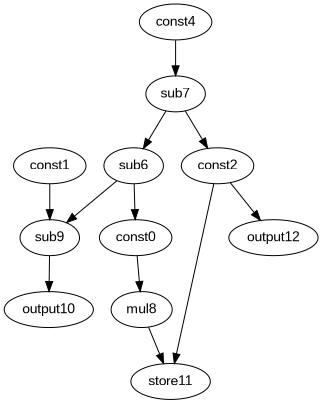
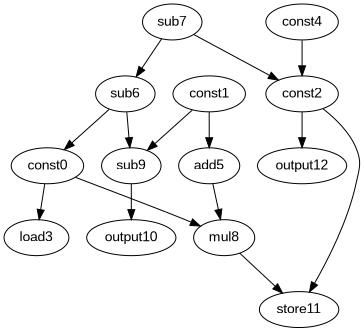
edge "const4" -> "sub7": now "const4" -> "const2"
node "add5": added
node "load3": added
